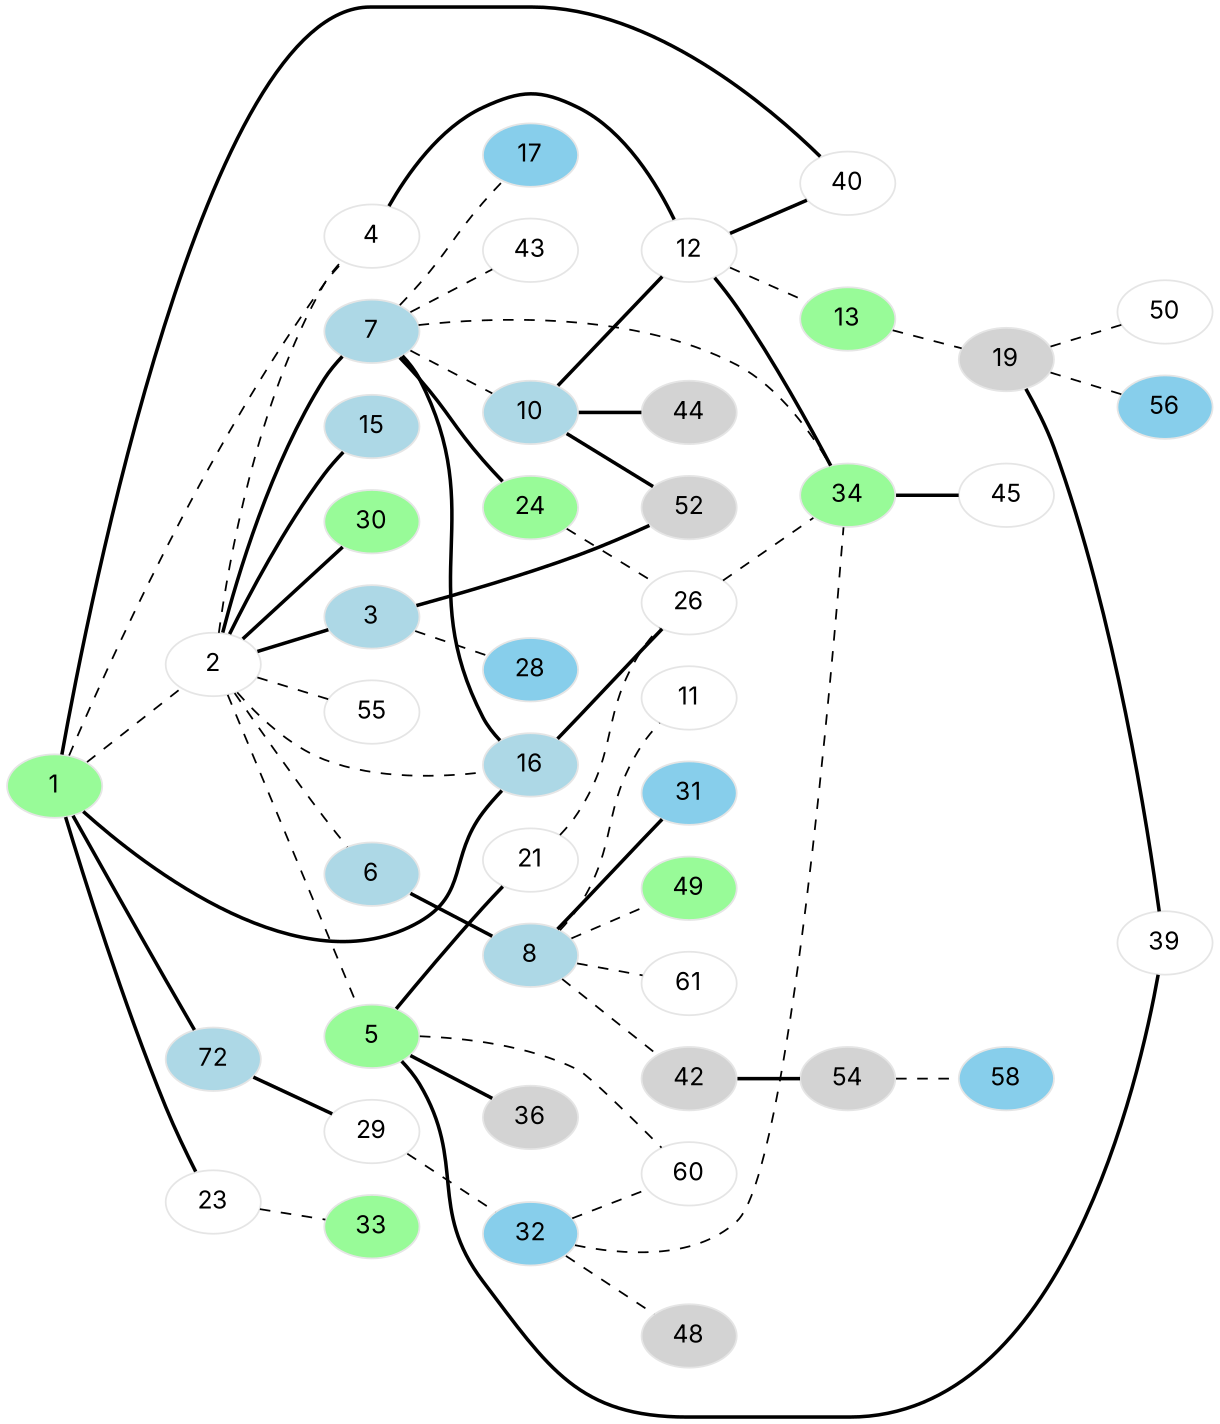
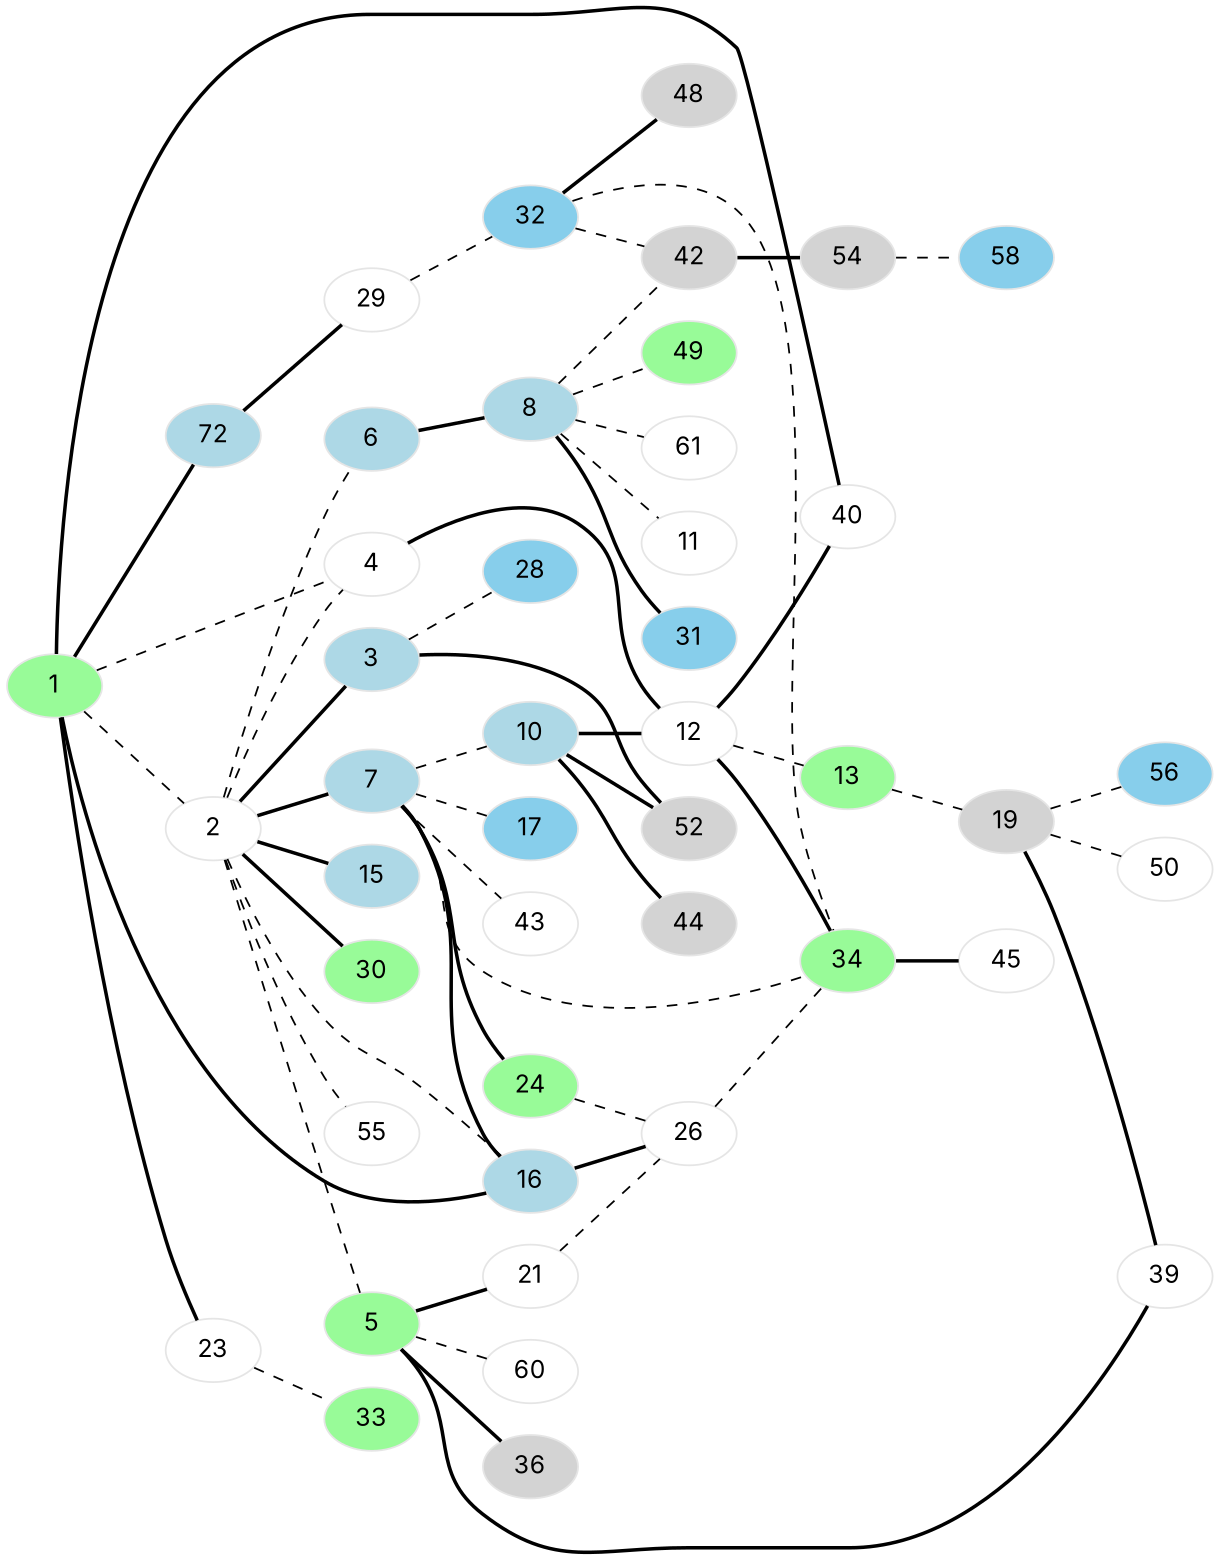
edge "60" -- "32": now "42" -- "32"
edge "32" -- "48": style dashed -> bold
